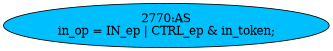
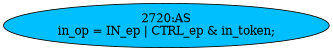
node "2770:AS in_op = IN_ep | CTRL_ep & in_token;": label "2770:AS in_op = IN_ep | CTRL_ep & in_token;" -> "2720:AS in_op = IN_ep | CTRL_ep & in_token;"
